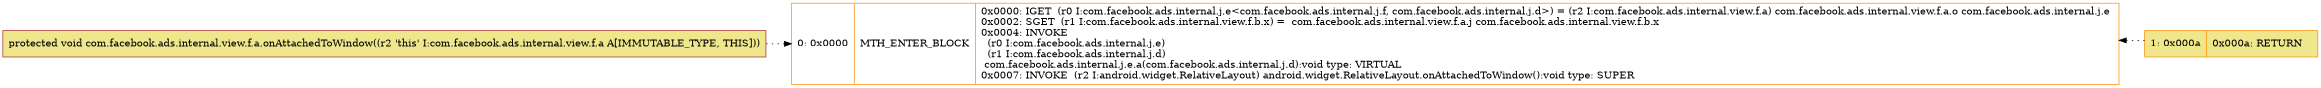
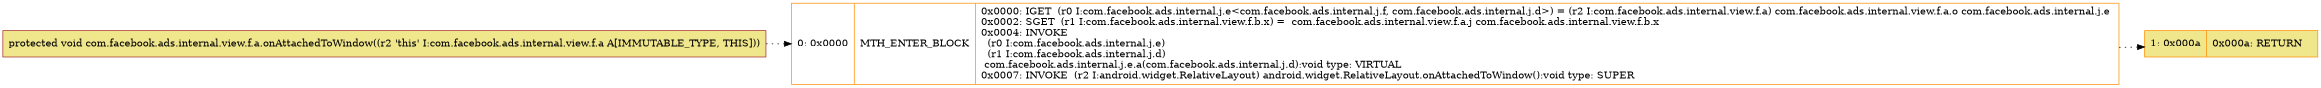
edge "1: 0x000a" -> "0: 0x0000": reversed
